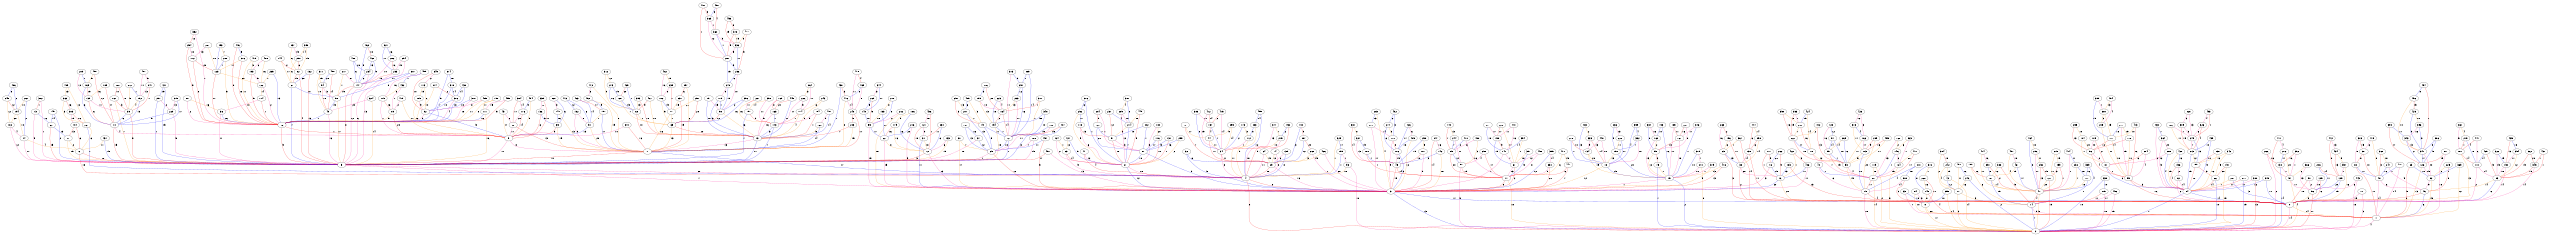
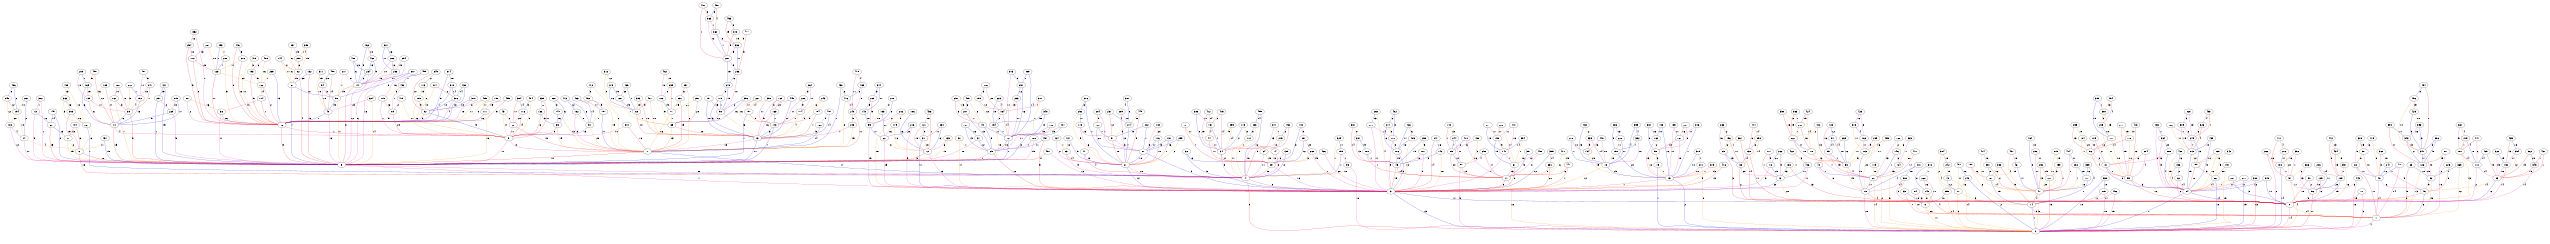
edge "305" -- "404": now "305" -- "6"
edge "277" -- "171": now "205" -- "171"
